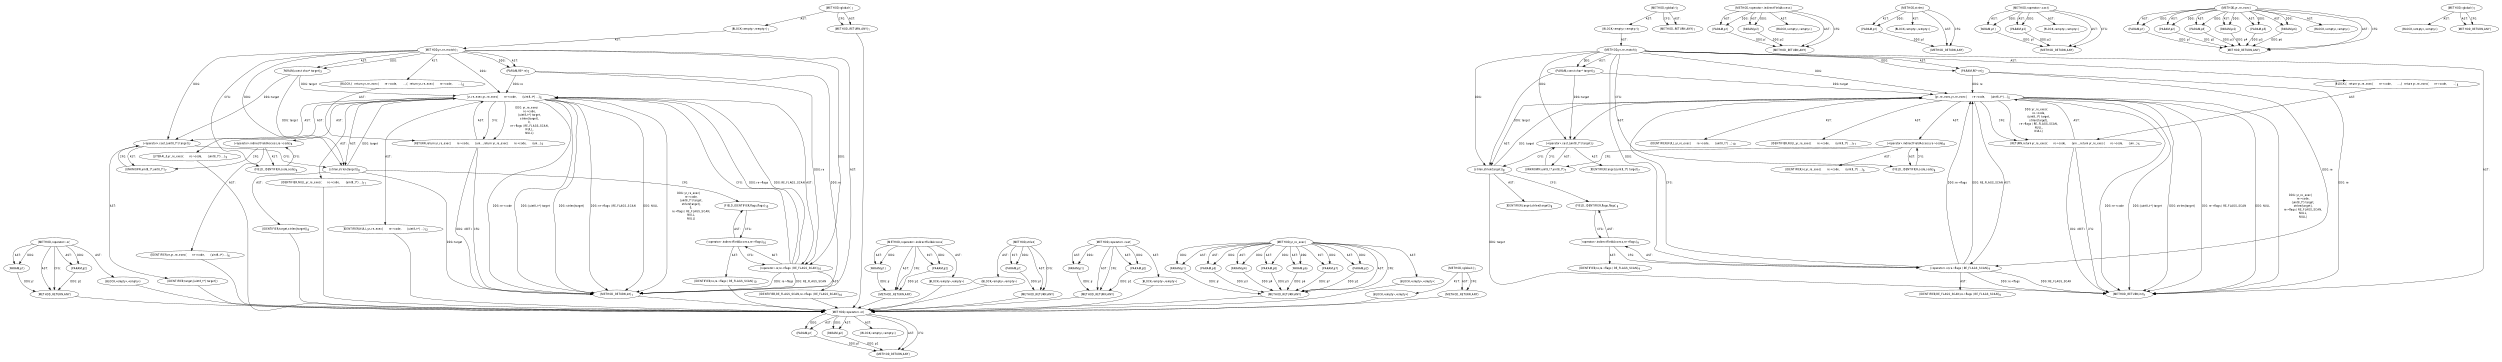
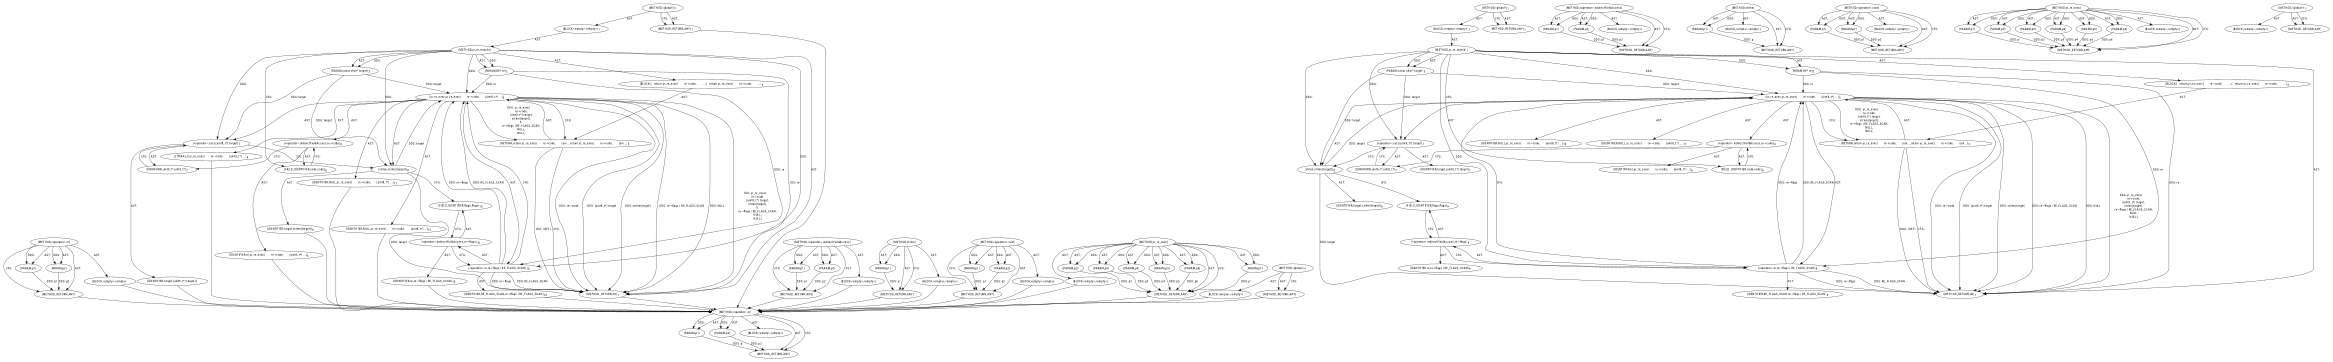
node "(PARAM,p7)": removed
